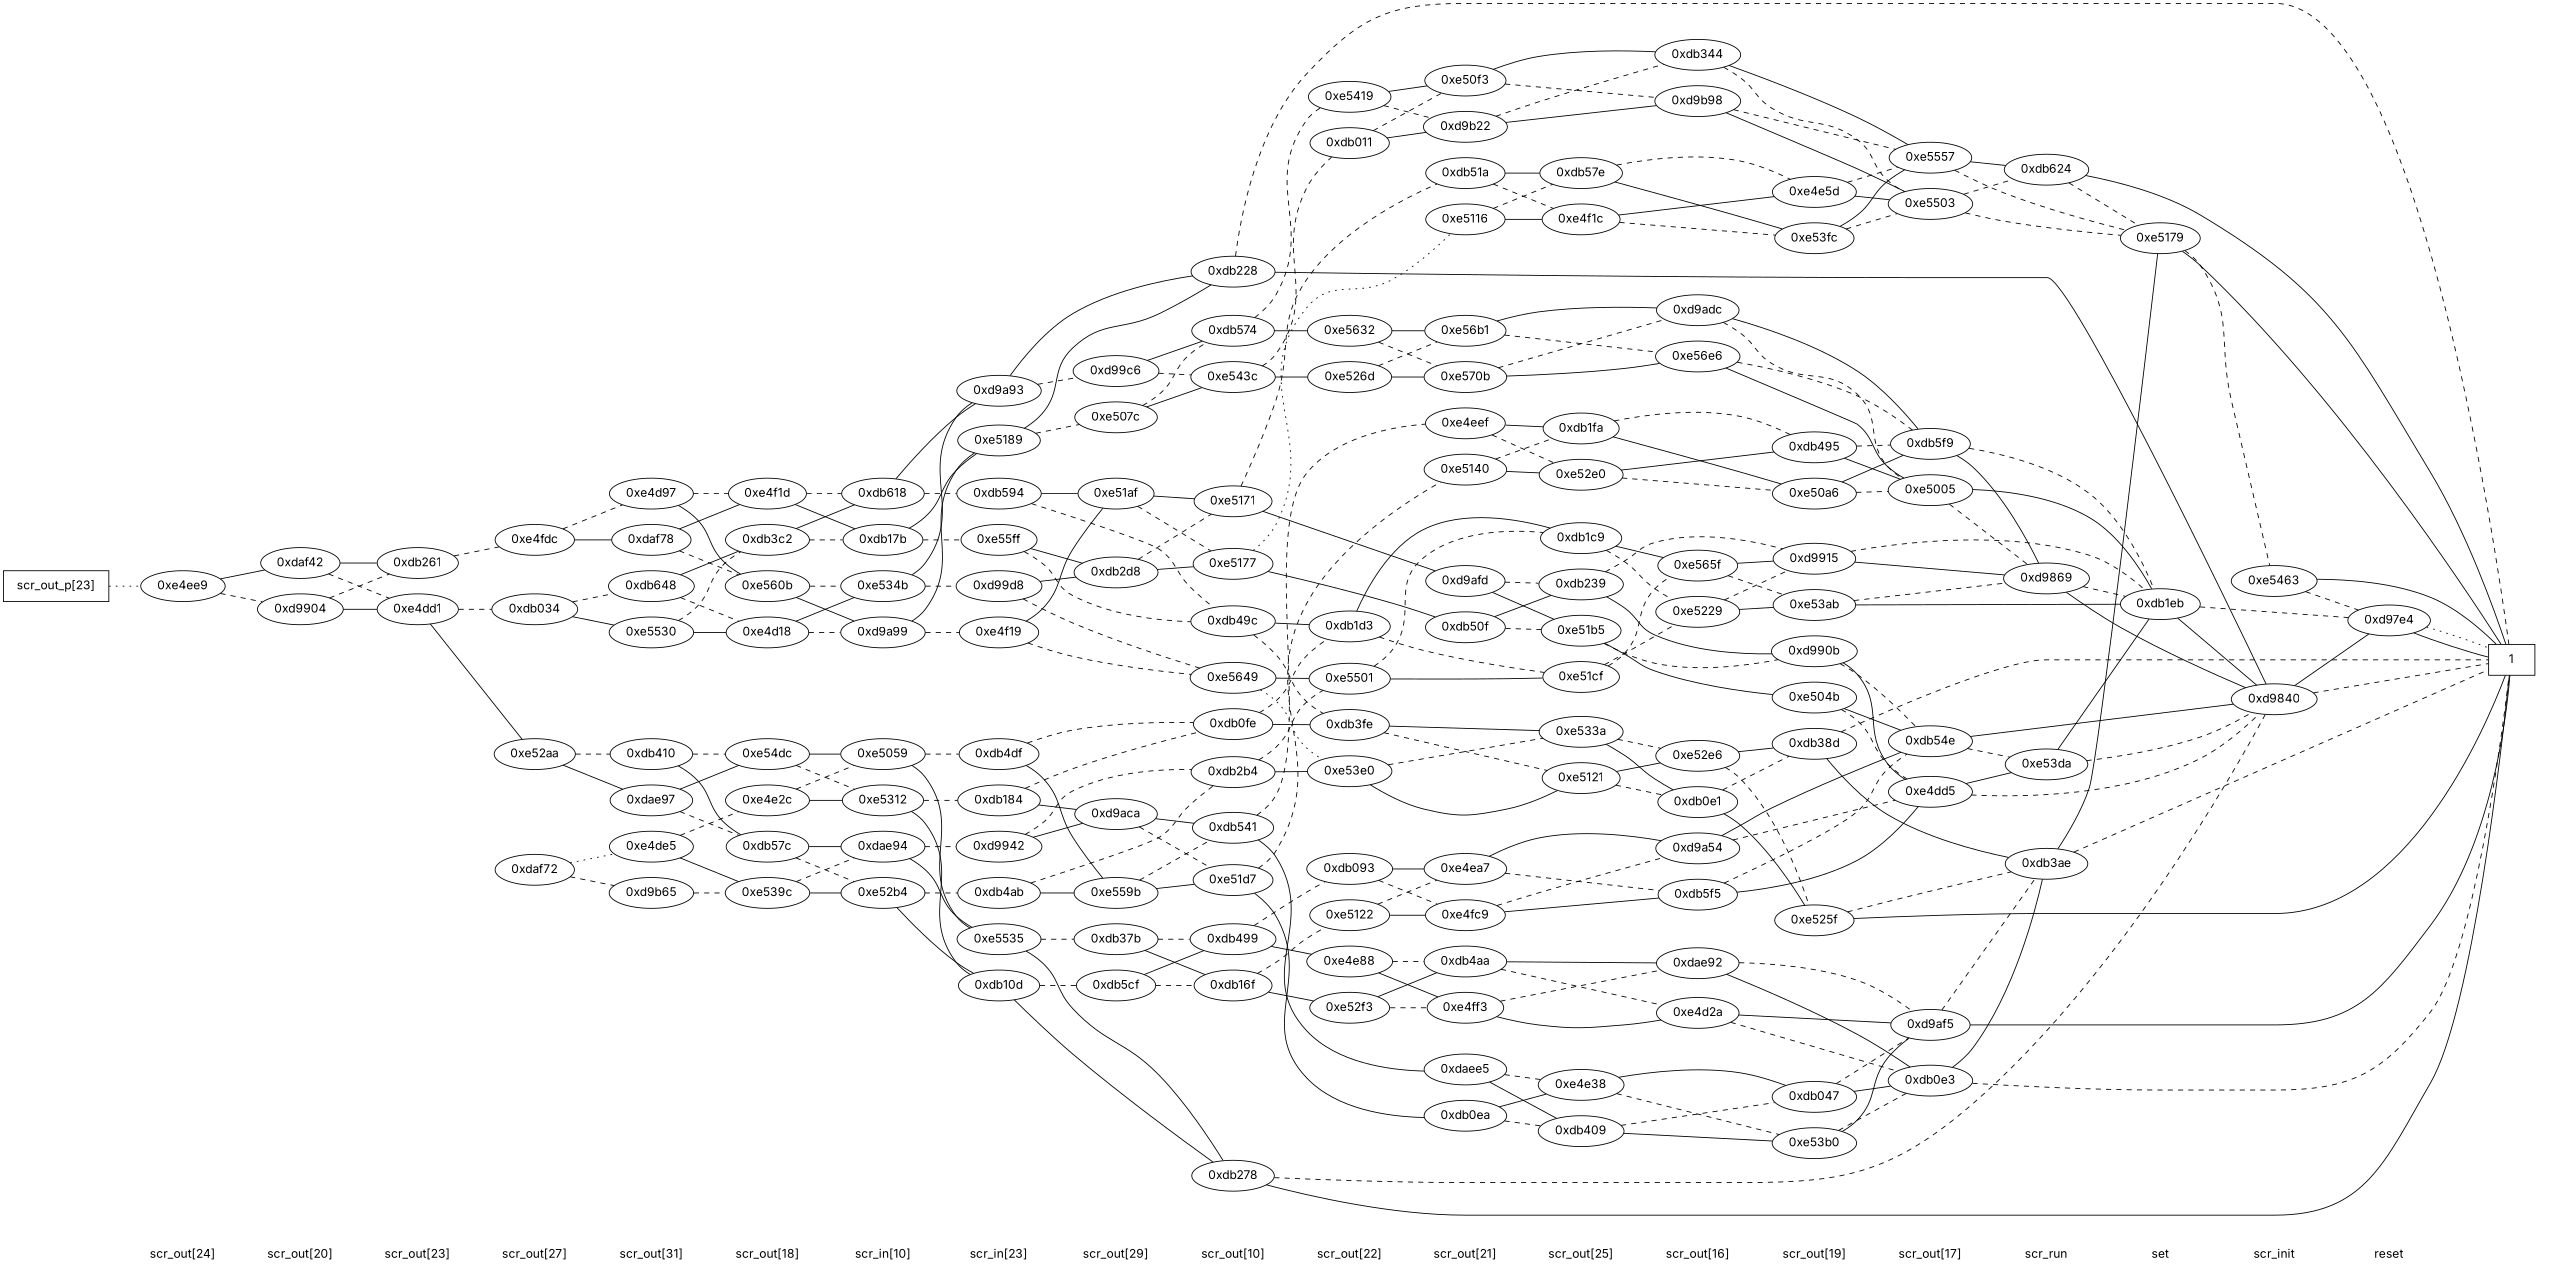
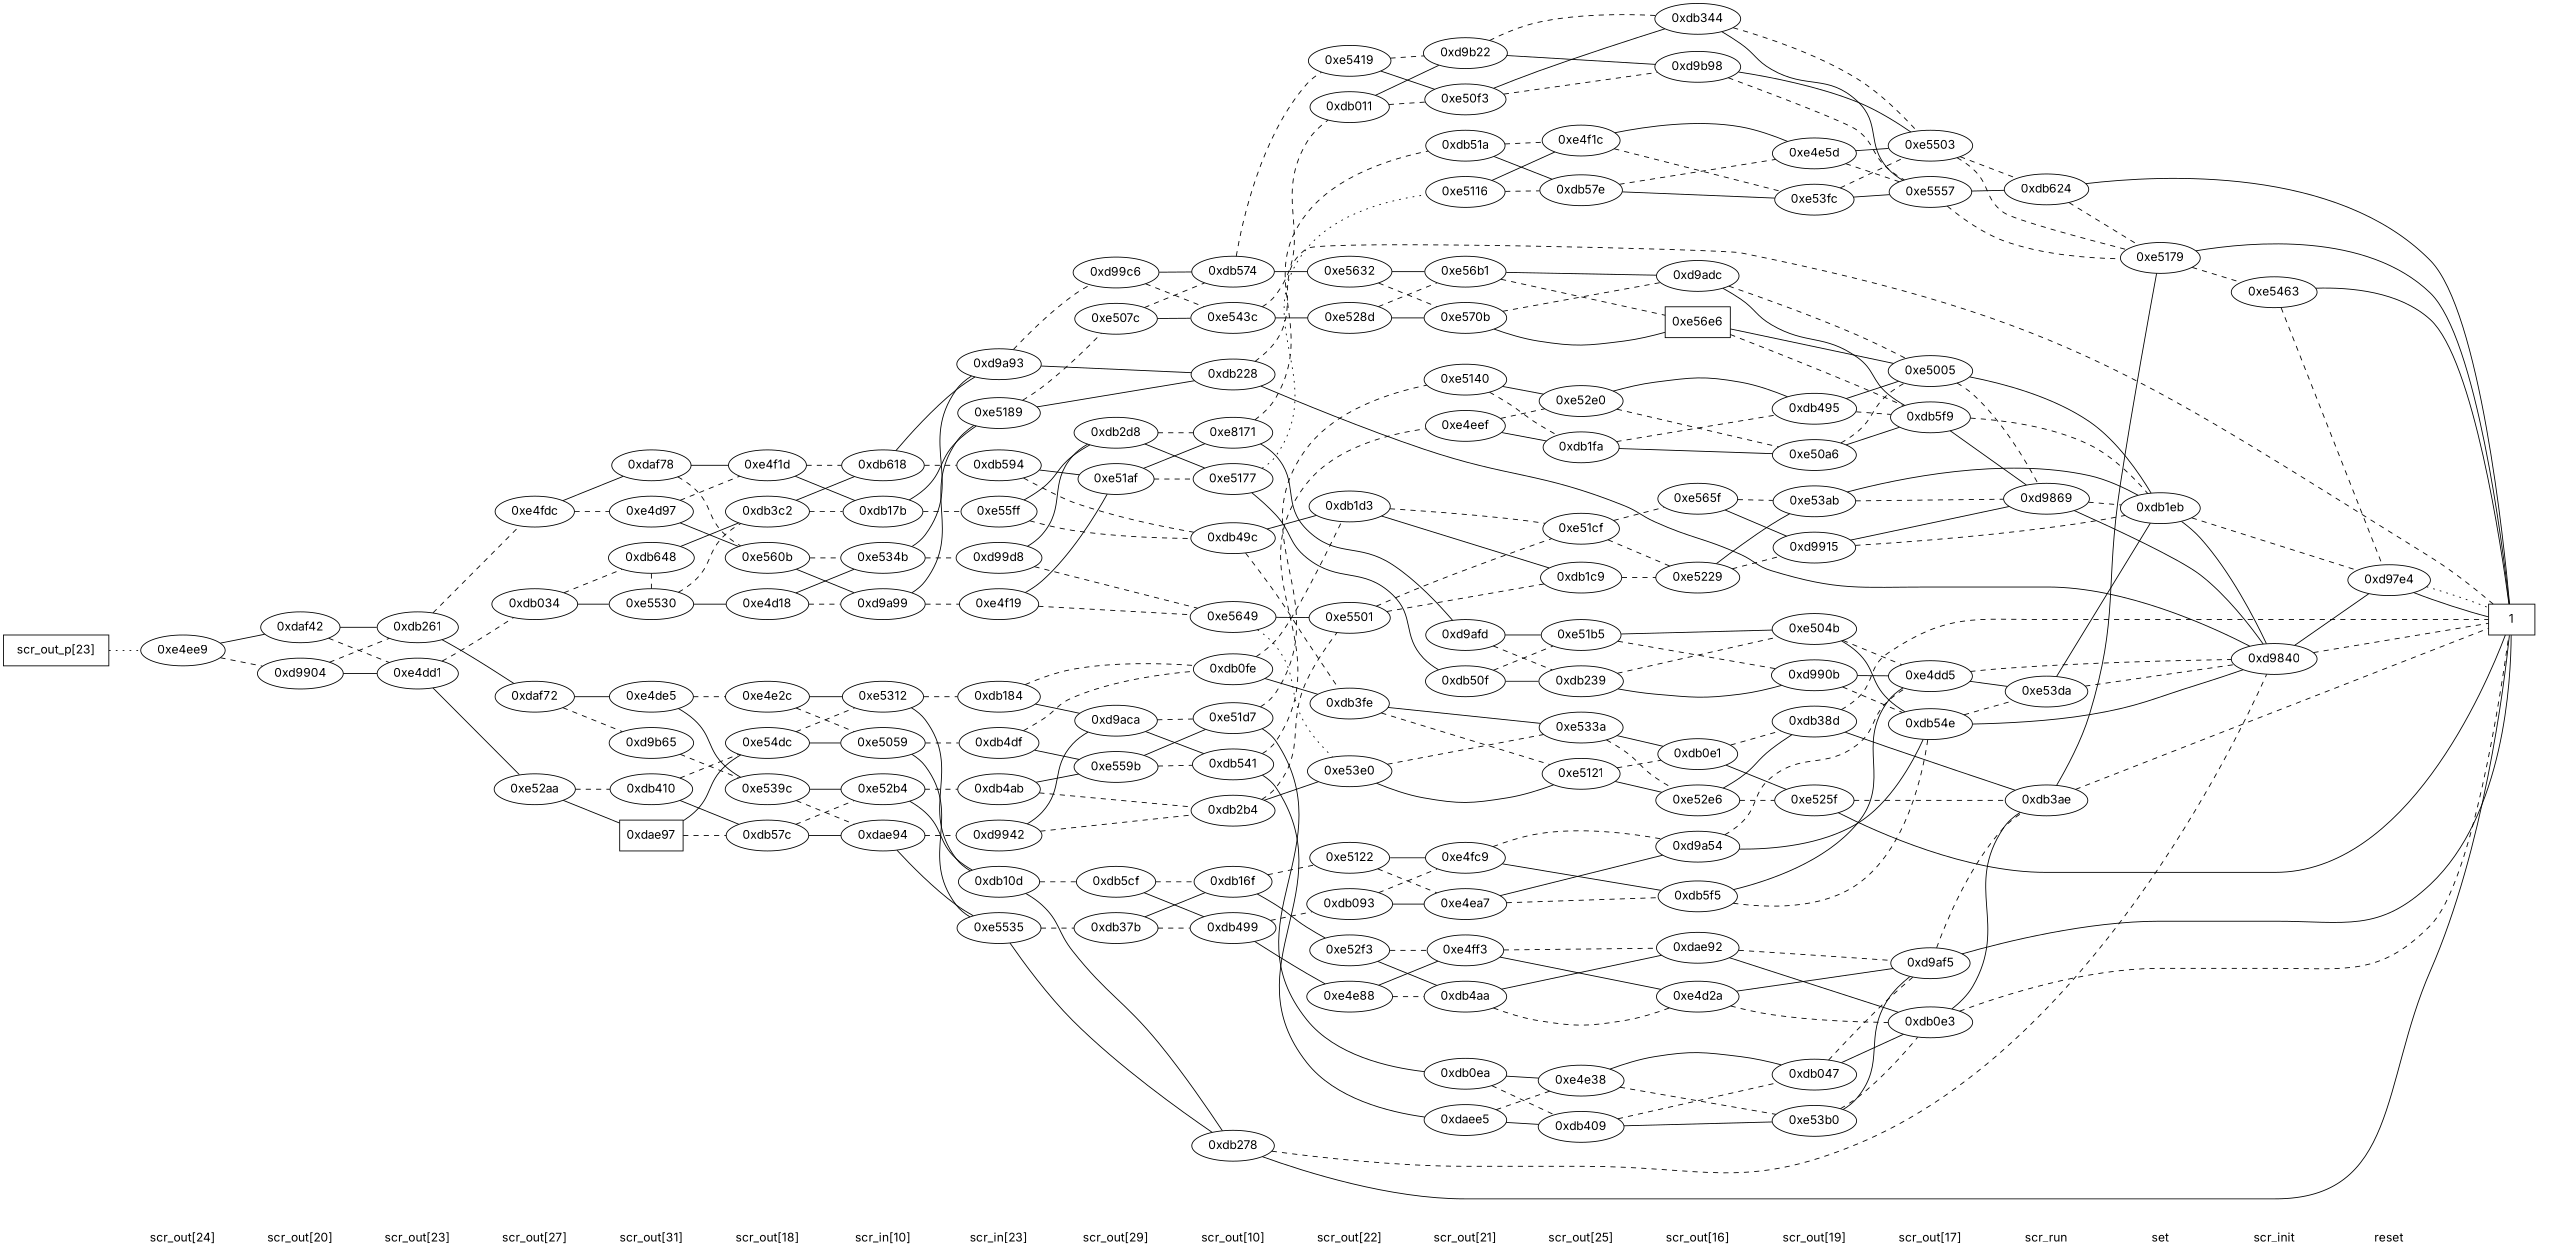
node "0xe56e6": shape ellipse -> box
node "0xe526d": label "0xe526d" -> "0xe528d"
node "0xe5171": label "0xe5171" -> "0xe8171"
edge "0xd9915" -- "0xdb239": now "0xe504b" -- "0xdb239"
edge "0xdb1c9" -- "0xe565f": removed
edge "0xdb648" -- "0xe4d18": now "0xdb648" -- "0xe5530"
edge "0xdb261" -- "0xdaf72": added
edge "0xe51cf" -- "0xe5501": style solid -> dashed
node "0xdae97": shape ellipse -> box
edge "0xe4de5" -- "0xdaf72": style dotted -> solid
